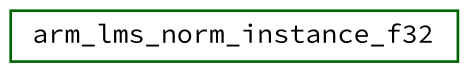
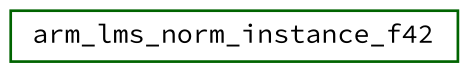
node "arm_lms_norm_instance_f32": label "arm_lms_norm_instance_f32" -> "arm_lms_norm_instance_f42"
